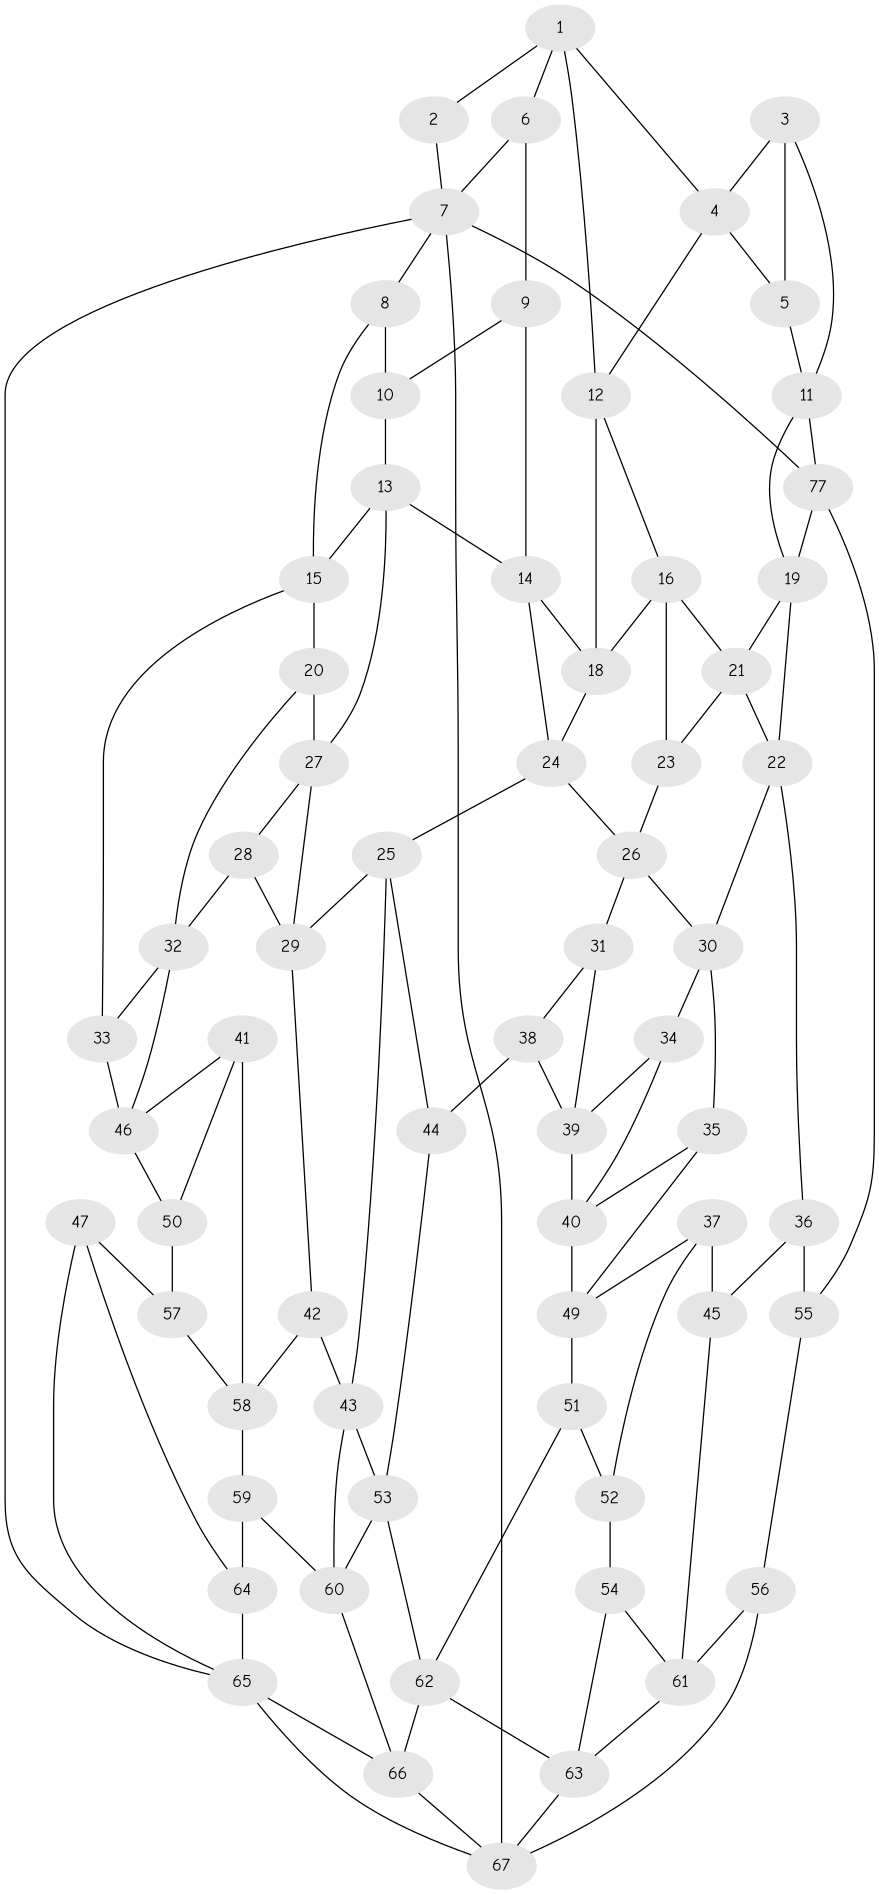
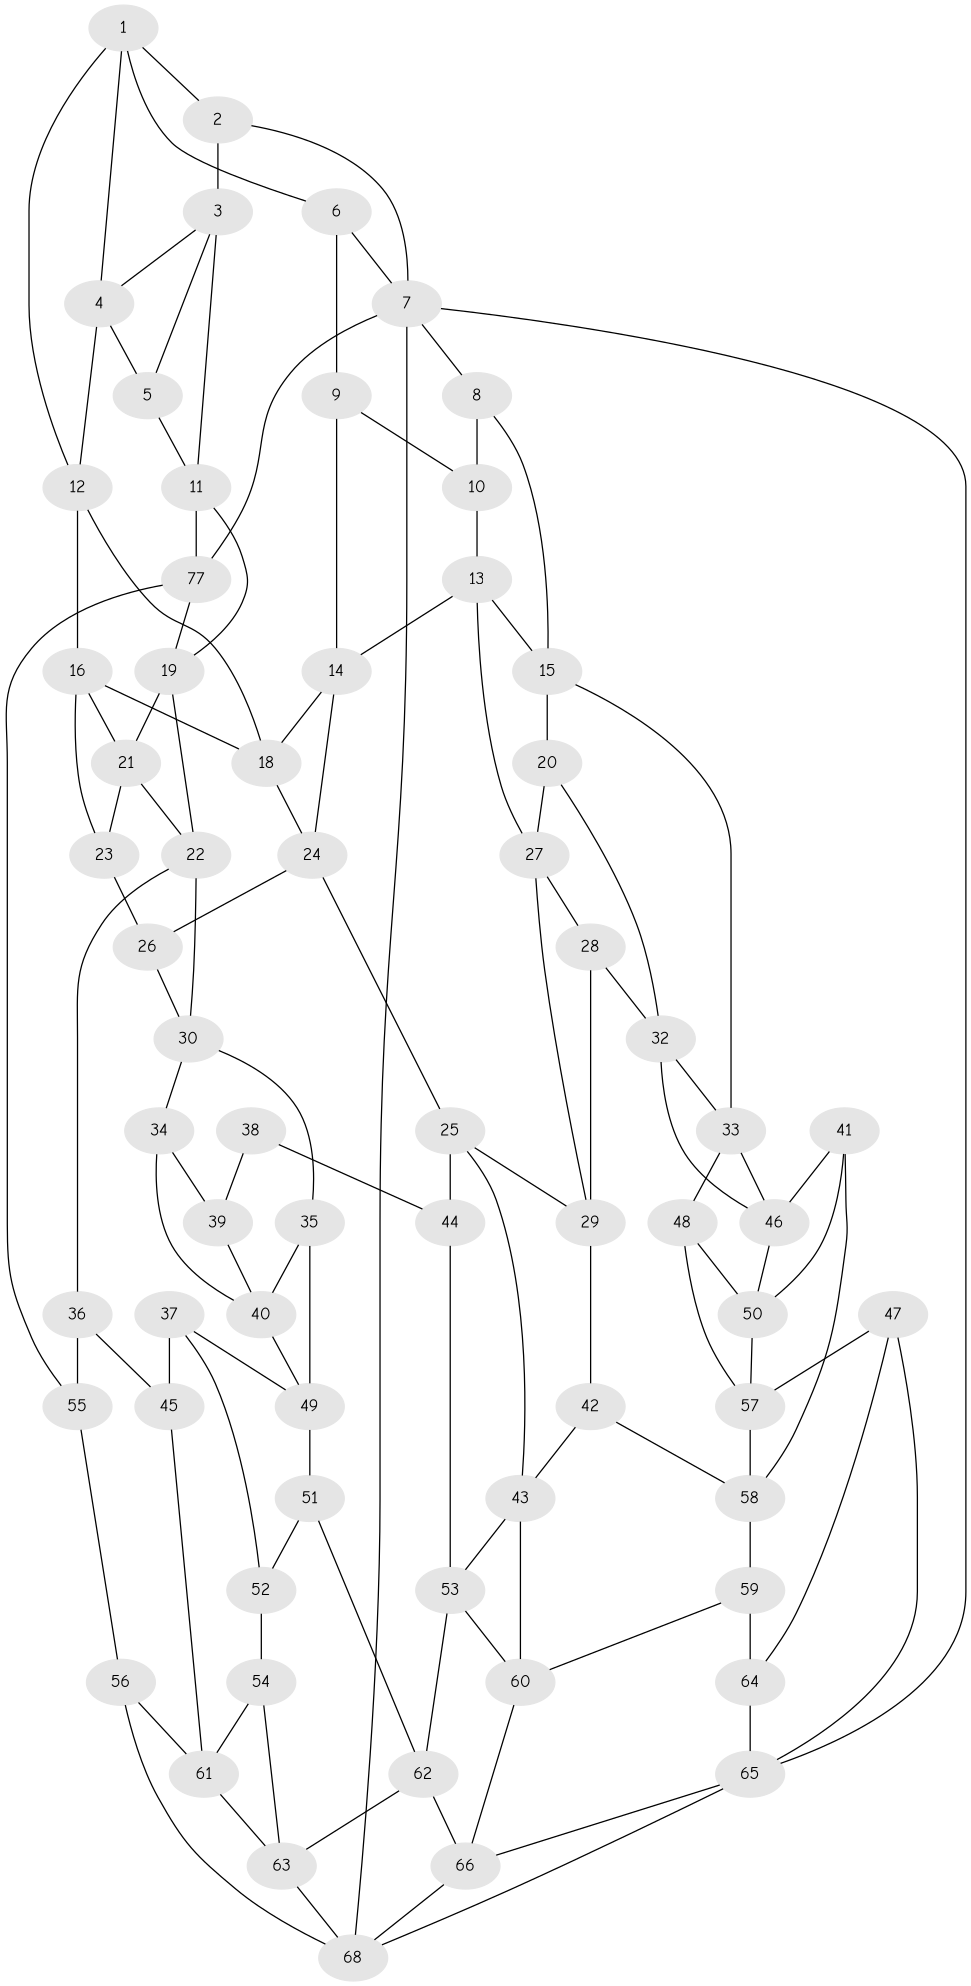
edge "2" -- "3": added
node "31": removed
node "48": added
node "67": label "67" -> "68"
